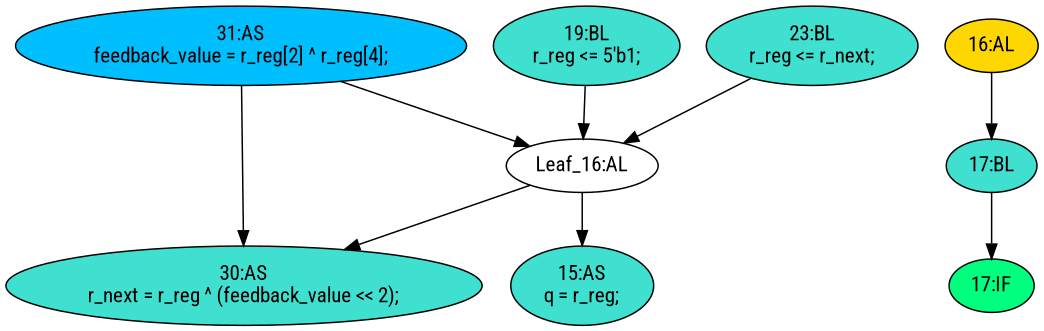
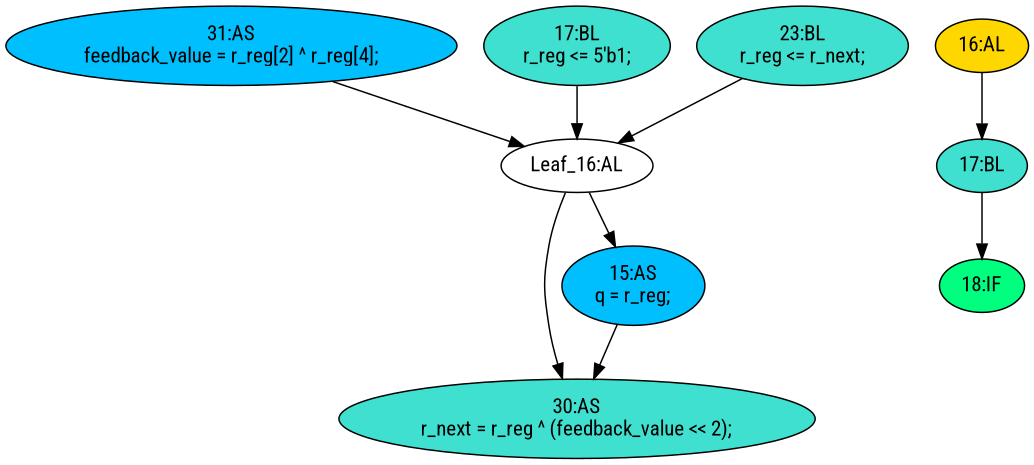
node "19:BL r_reg <= 5'b1;": label "19:BL r_reg <= 5'b1;" -> "17:BL r_reg <= 5'b1;"
edge "31:AS feedback_value = r_reg[2] ^ r_reg[4];" -> "30:AS r_next = r_reg ^ (feedback_value << 2);": now "15:AS q = r_reg;" -> "30:AS r_next = r_reg ^ (feedback_value << 2);"
node "15:AS q = r_reg;": fillcolor turquoise -> deepskyblue
node "17:IF": label "17:IF" -> "18:IF"
